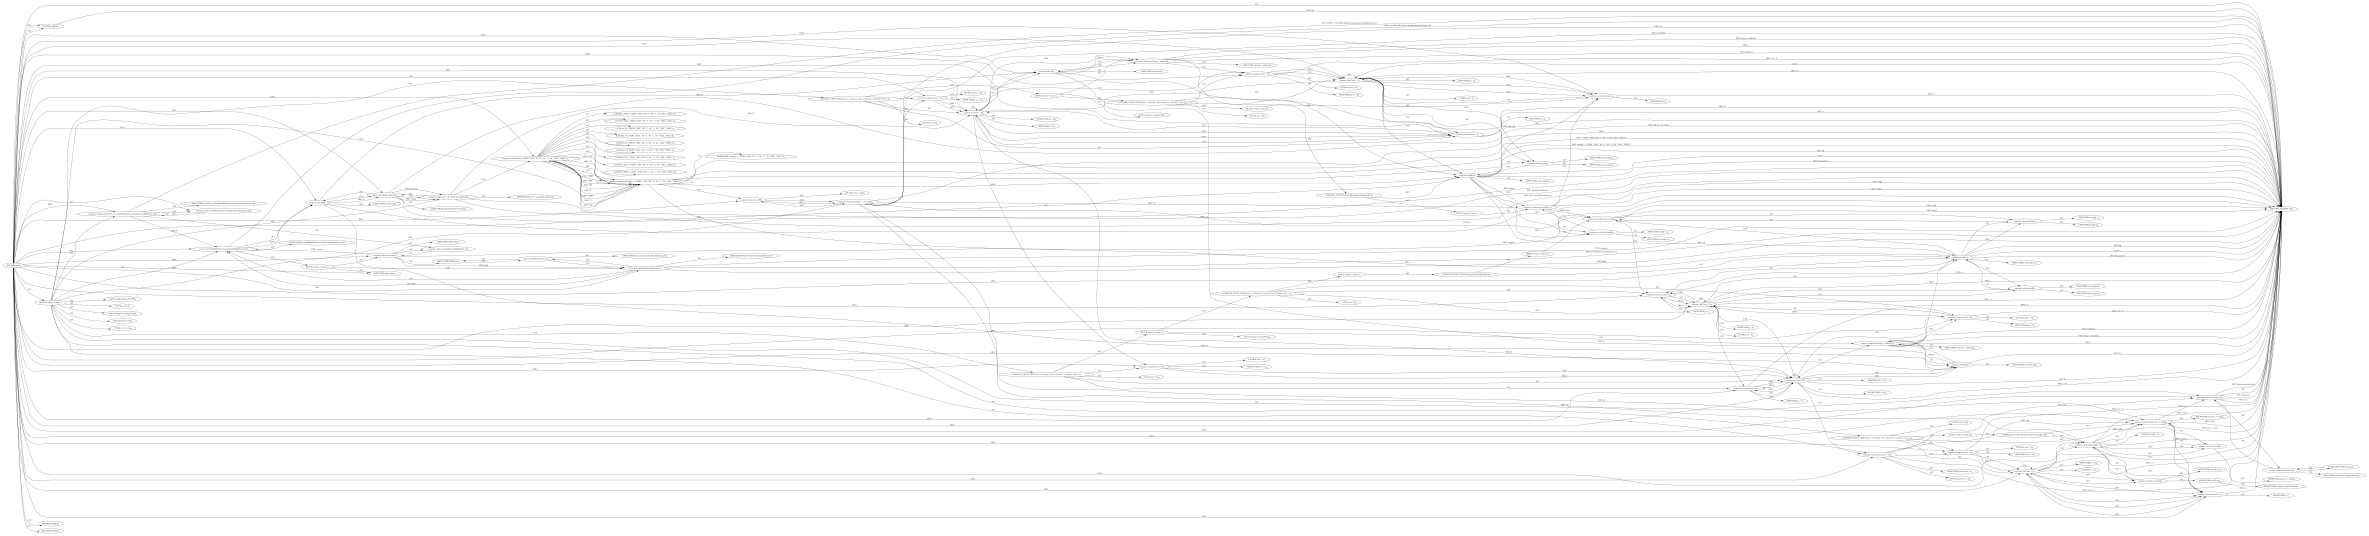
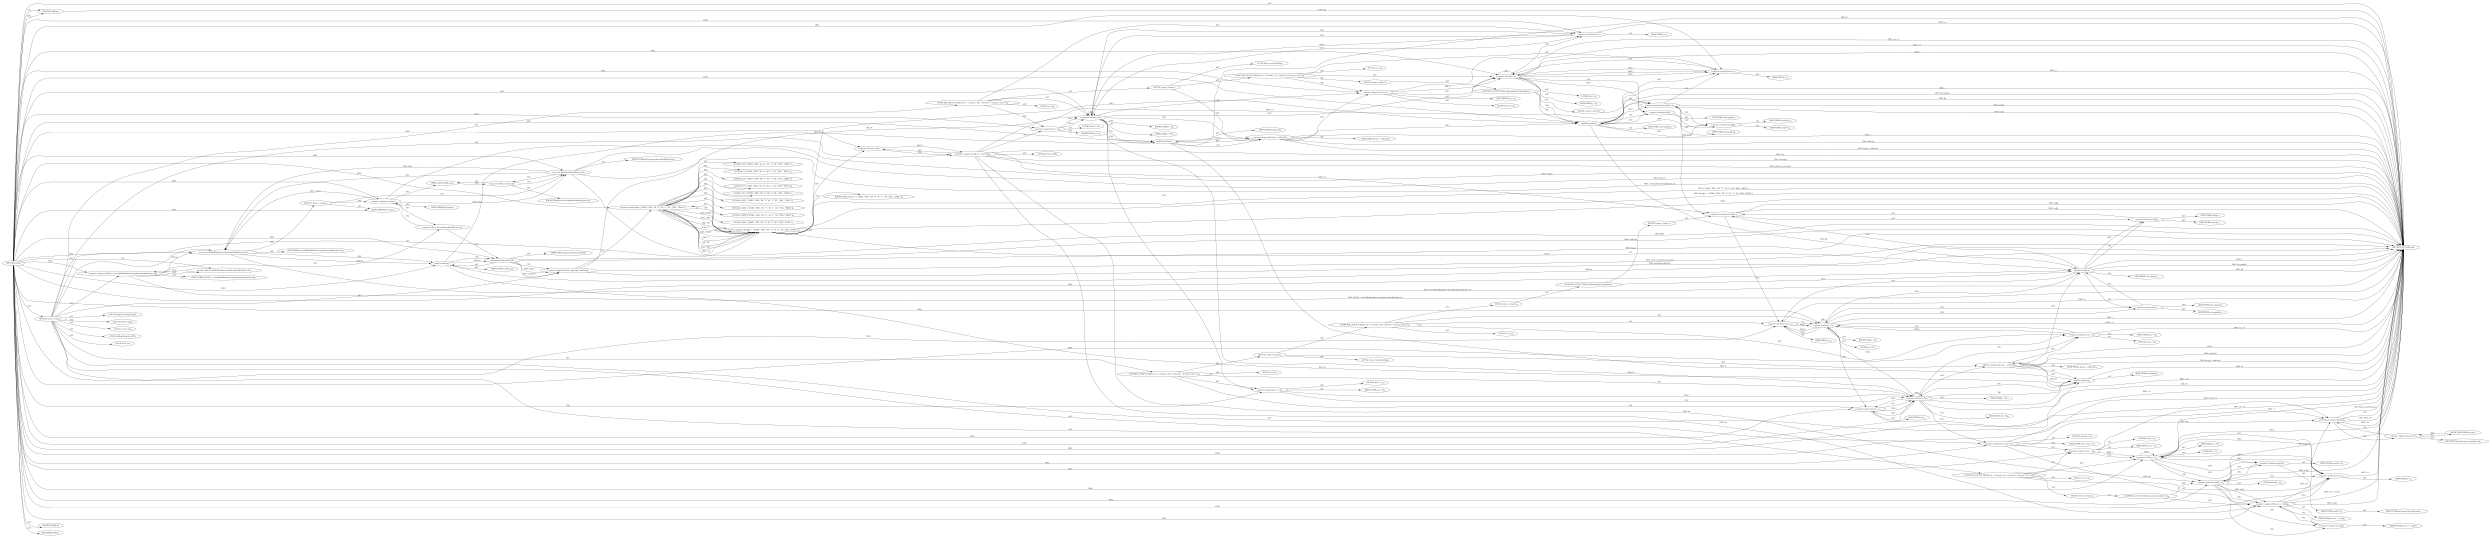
edge "(<operator>.assignment,int N = parseInt(br.readLine()))" -> "(parseInt,parseInt(br.readLine()))": now "(<operator>.alloc,new InputStreamReader(System.in))" -> "(parseInt,parseInt(br.readLine()))"
node "(IDENTIFIER,N,int N = parseInt(br.readLine()))": removed
edge "(<operator>.alloc,new int[9])" -> "(LITERAL,9,new int[9])": now "(<operator>.assignment,int[] size = new int[9])" -> "(LITERAL,9,new int[9])"
